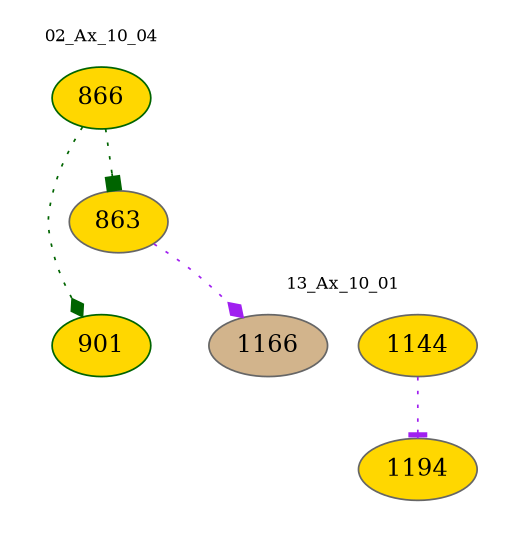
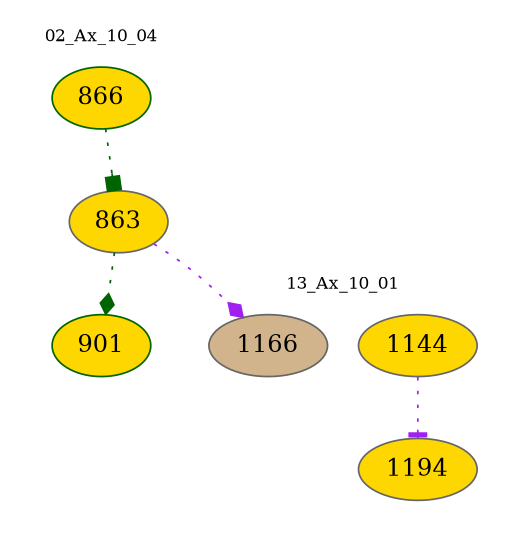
edge "866" -> "901": now "863" -> "901"
